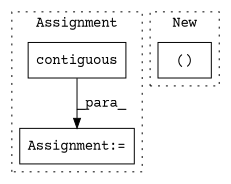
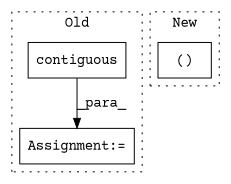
cluster "Assignment": label "Assignment" -> "Old"
